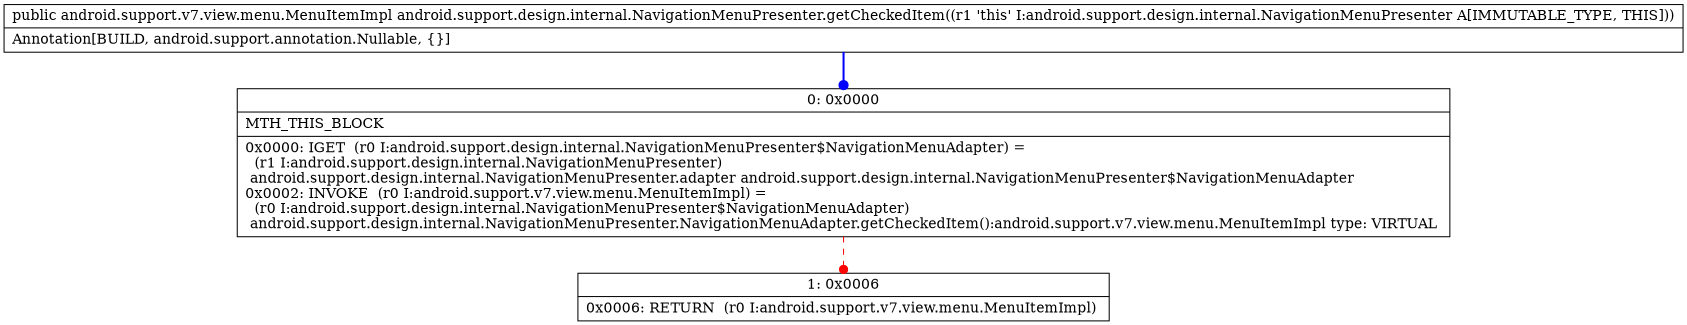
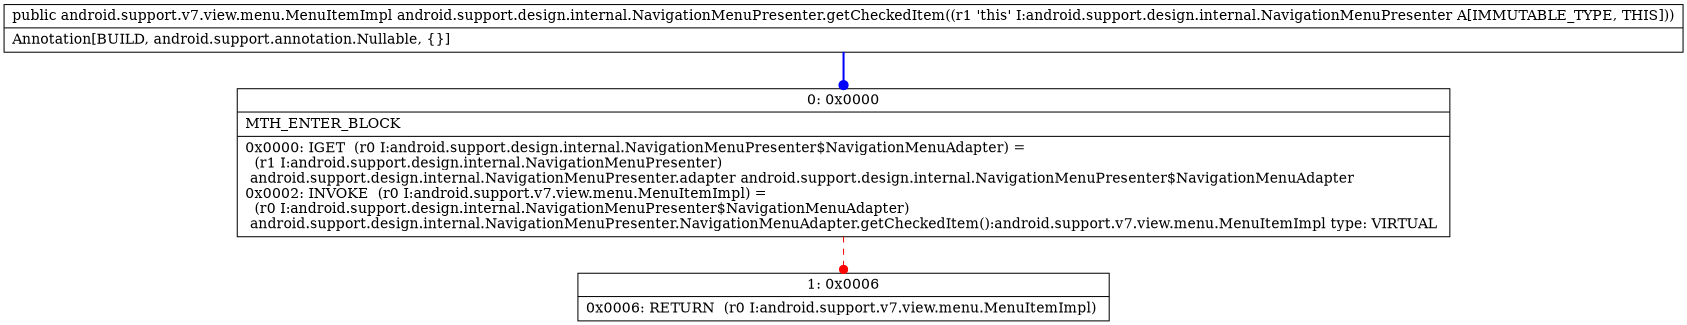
node "0: 0x0000": text "MTH_THIS_BLOCK" -> "MTH_ENTER_BLOCK"
